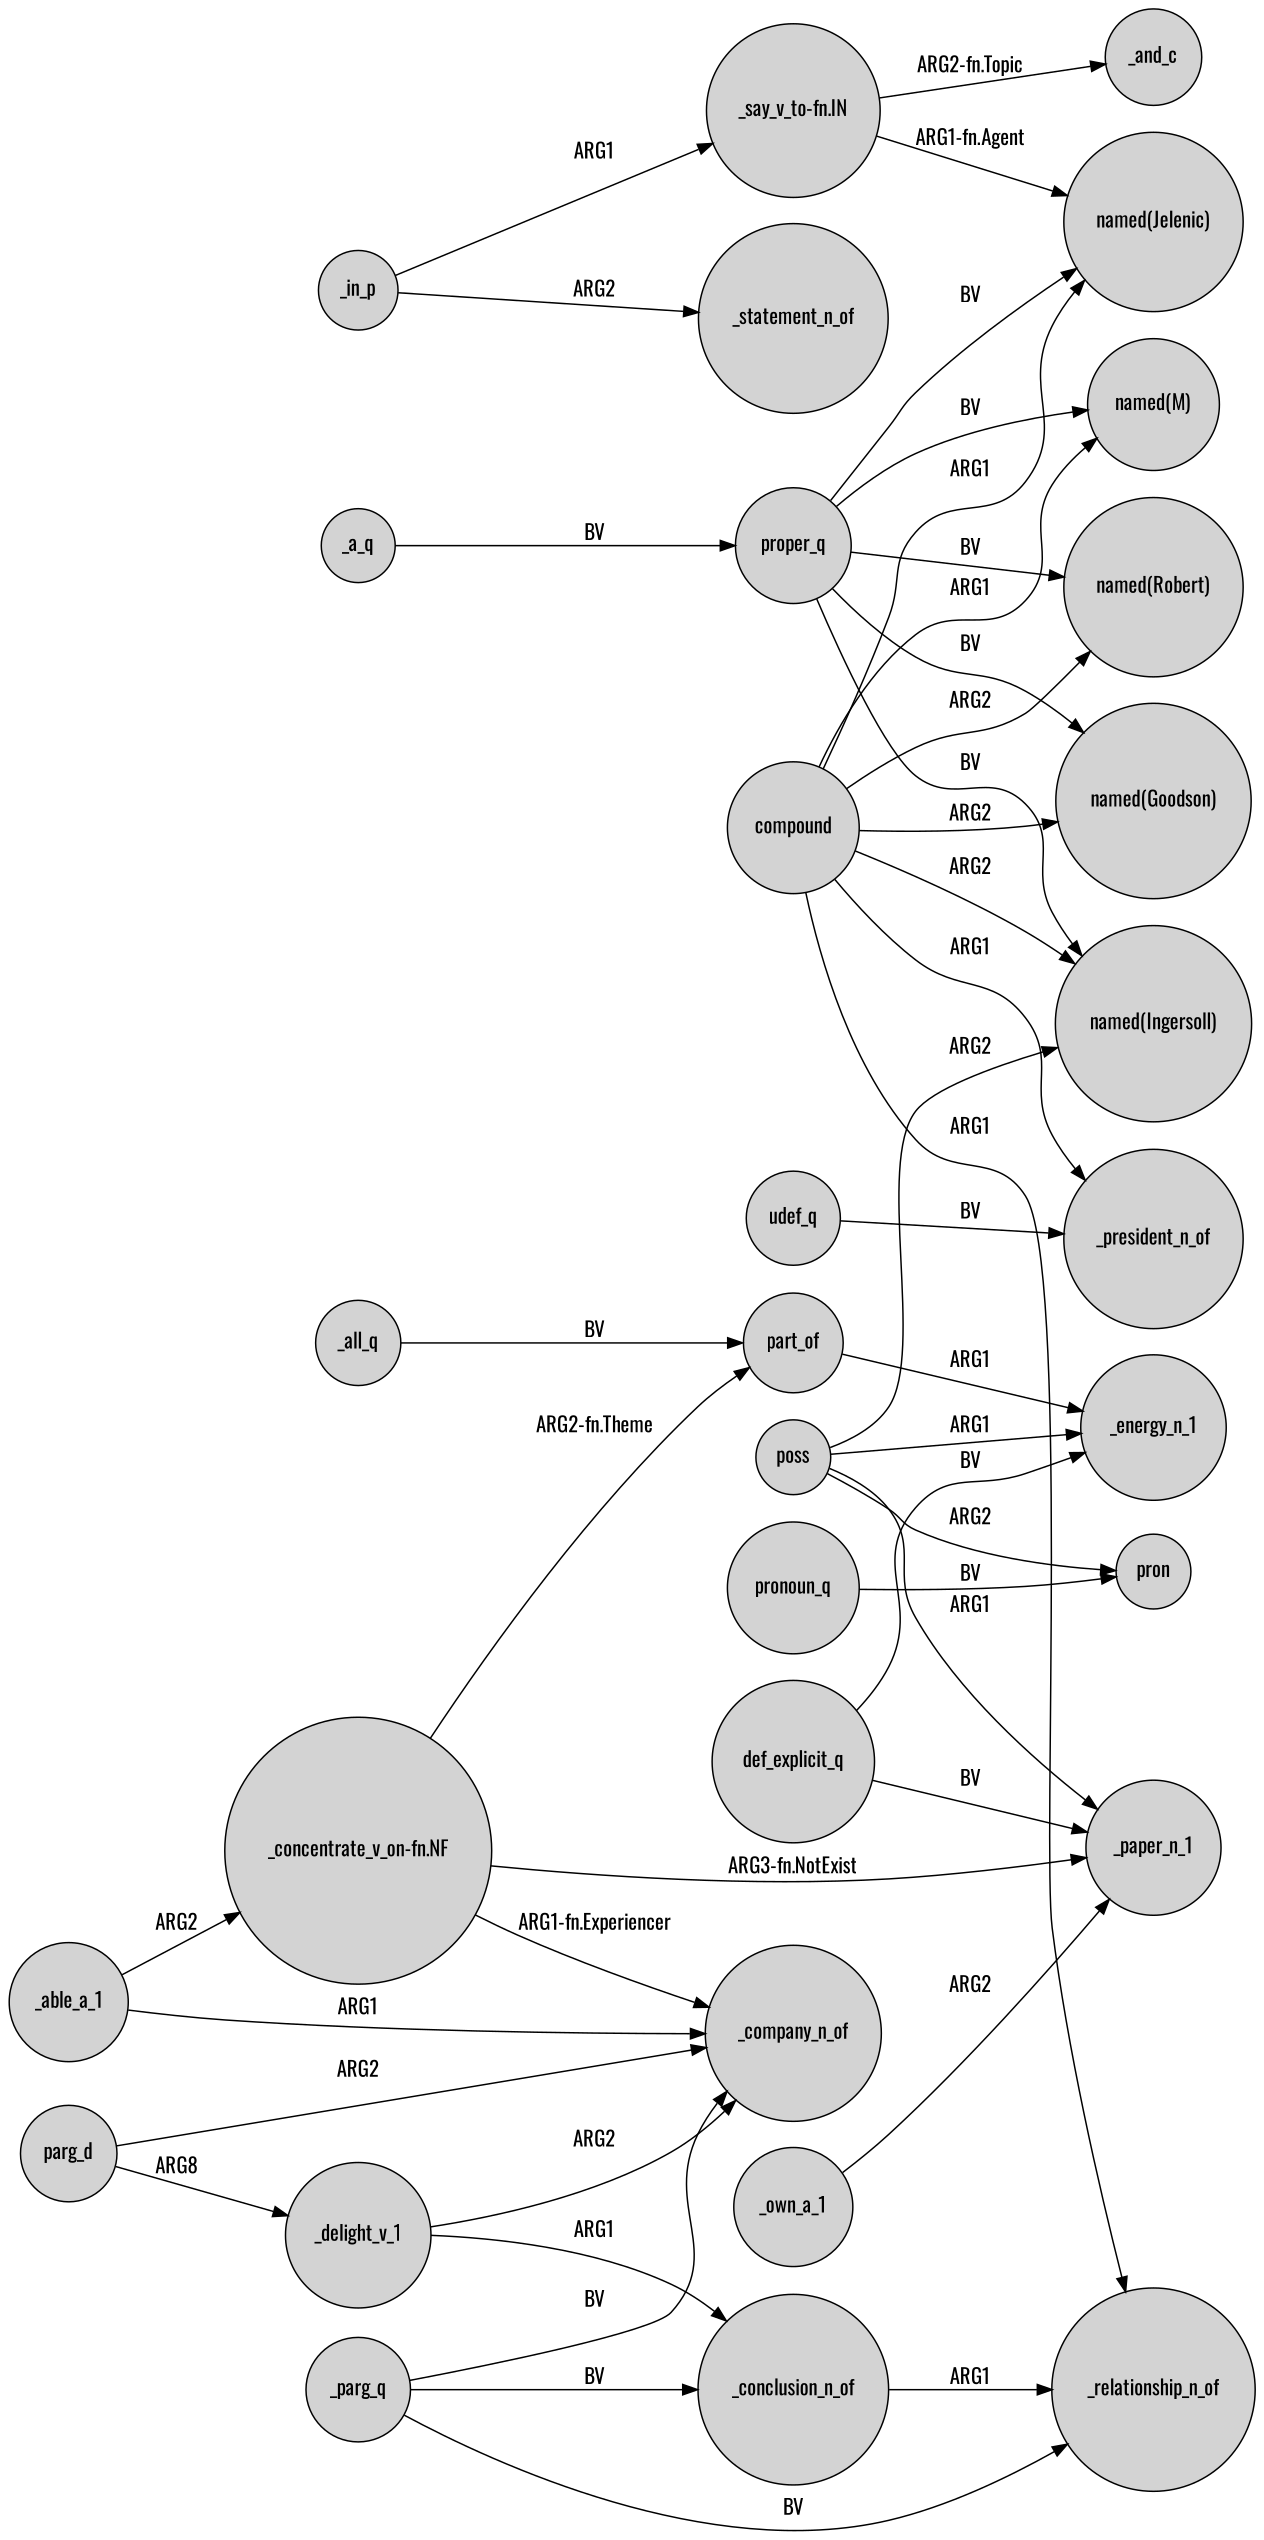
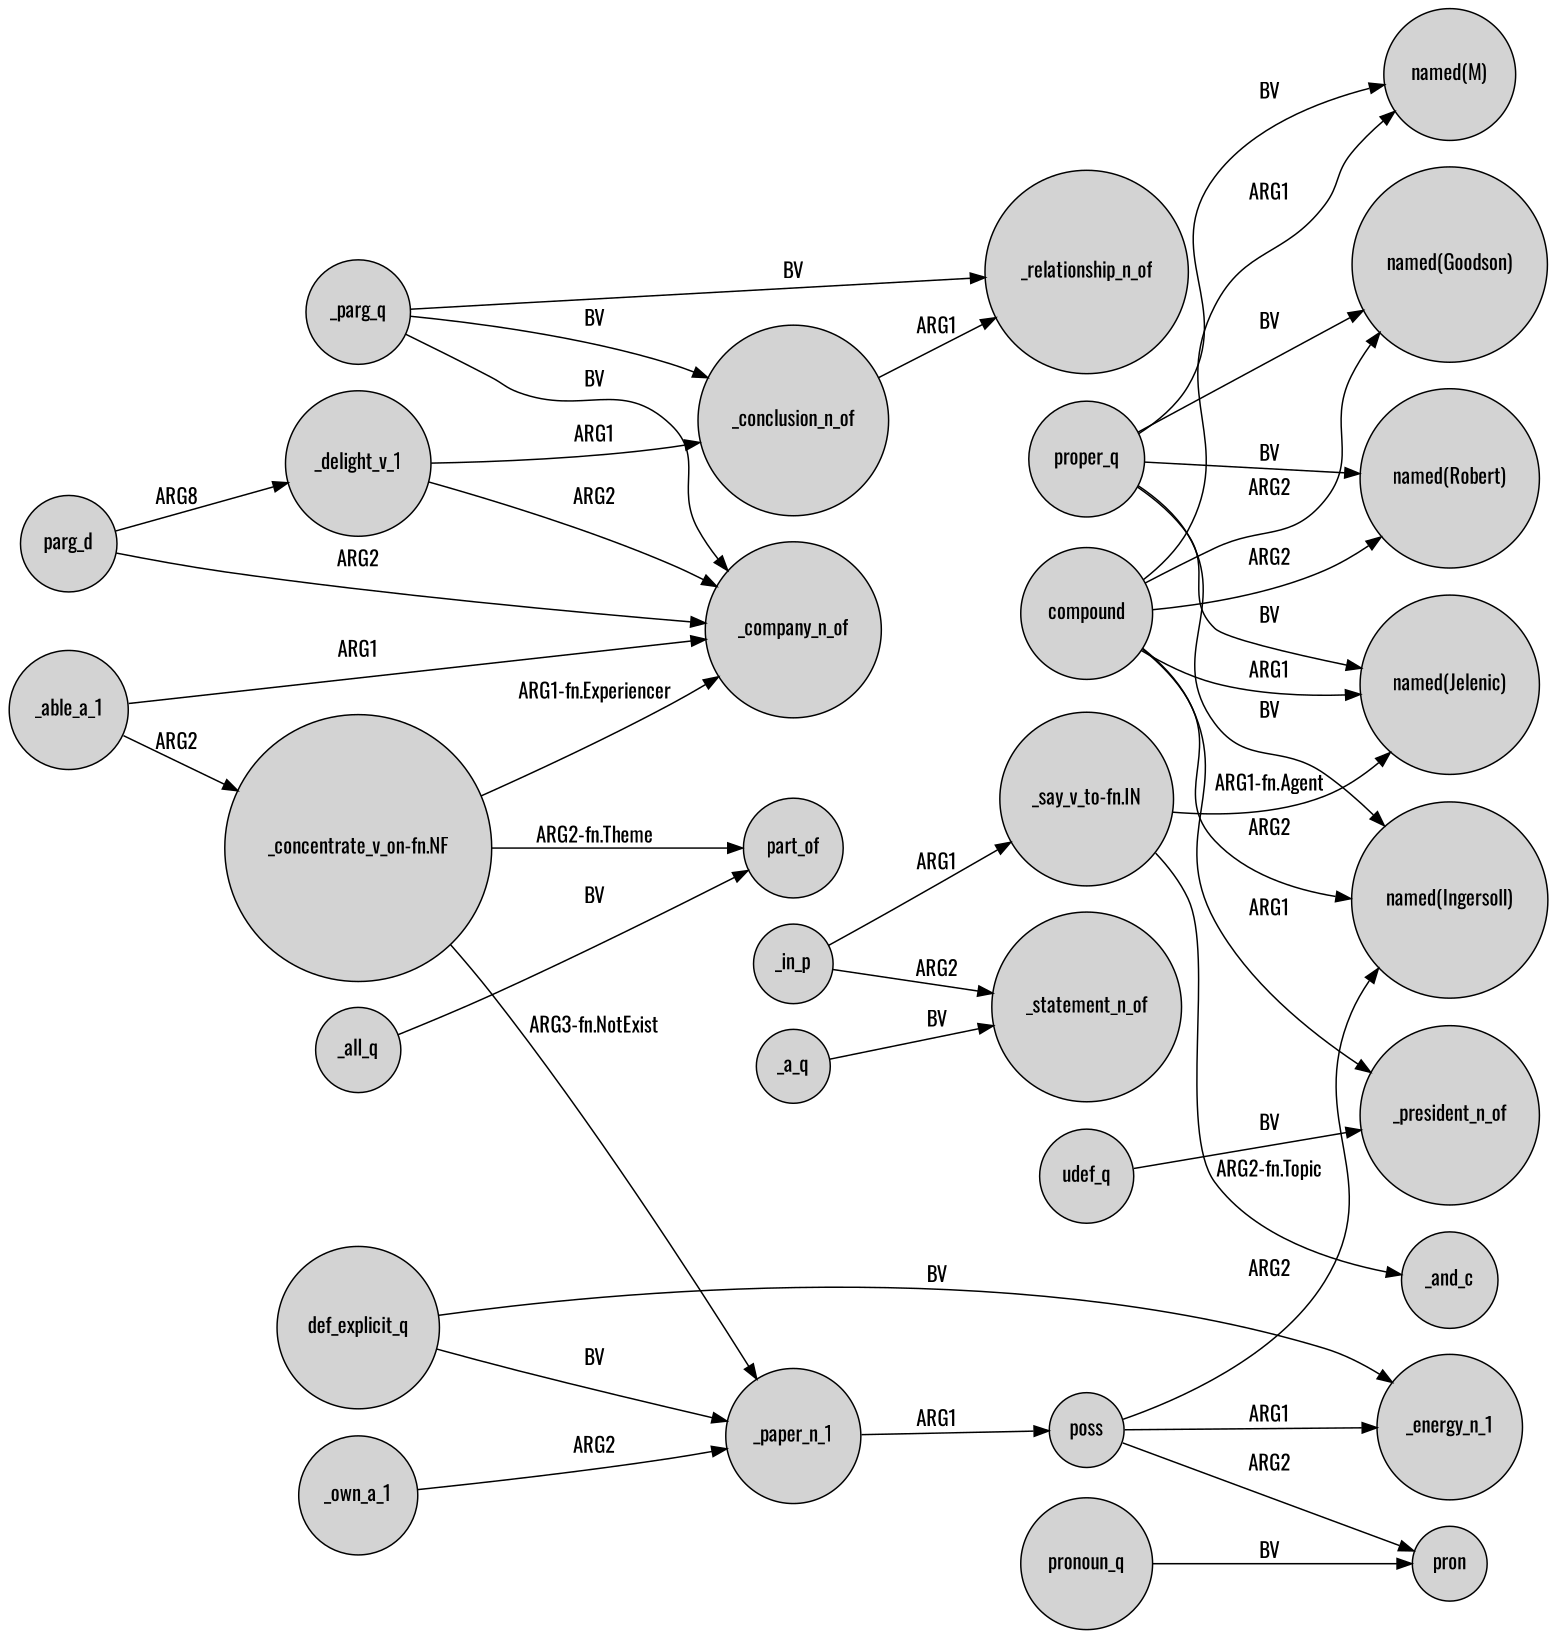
edge "_a_q" -> "proper_q": now "_a_q" -> "_statement_n_of"
edge "part_of" -> "_energy_n_1": removed, label "ARG1"
edge "compound" -> "_relationship_n_of": removed, label "ARG1"
edge "poss" -> "_paper_n_1": reversed
